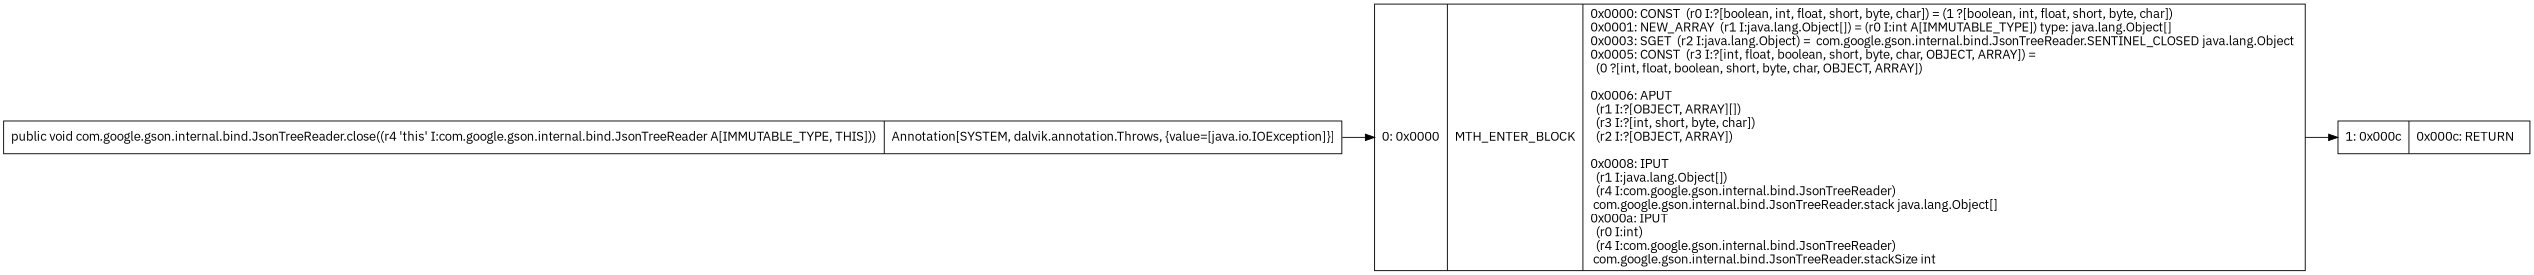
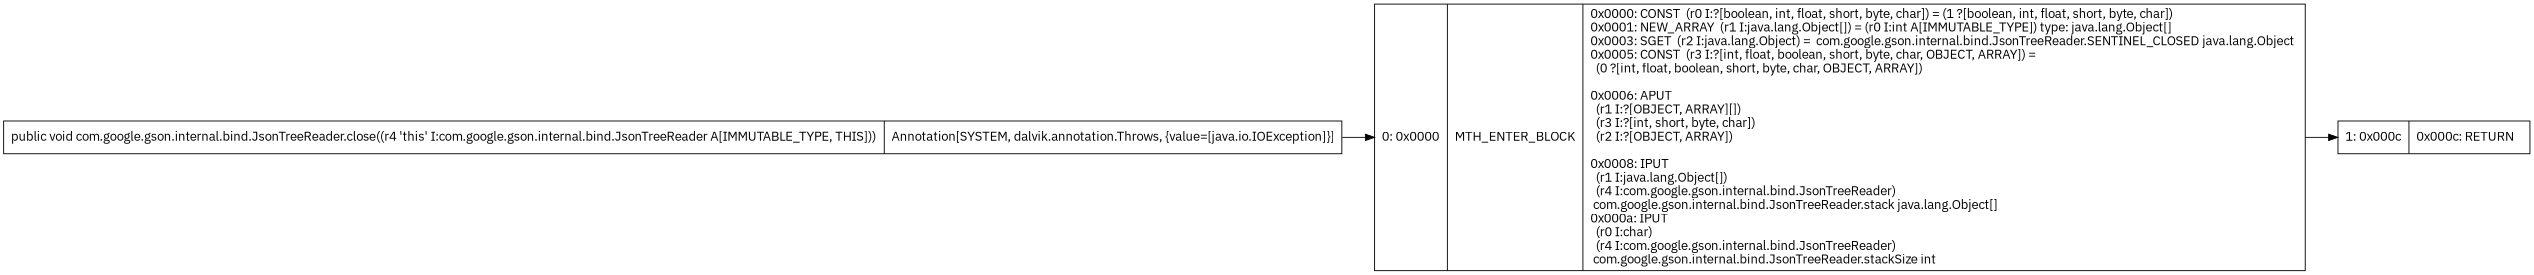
node "0: 0x0000": text "(r0 I:int)" -> "(r0 I:char)"
